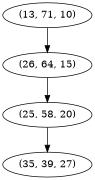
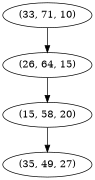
node "(13, 71, 10)": label "(13, 71, 10)" -> "(33, 71, 10)"
node "(25, 58, 20)": label "(25, 58, 20)" -> "(15, 58, 20)"
node "(35, 39, 27)": label "(35, 39, 27)" -> "(35, 49, 27)"
